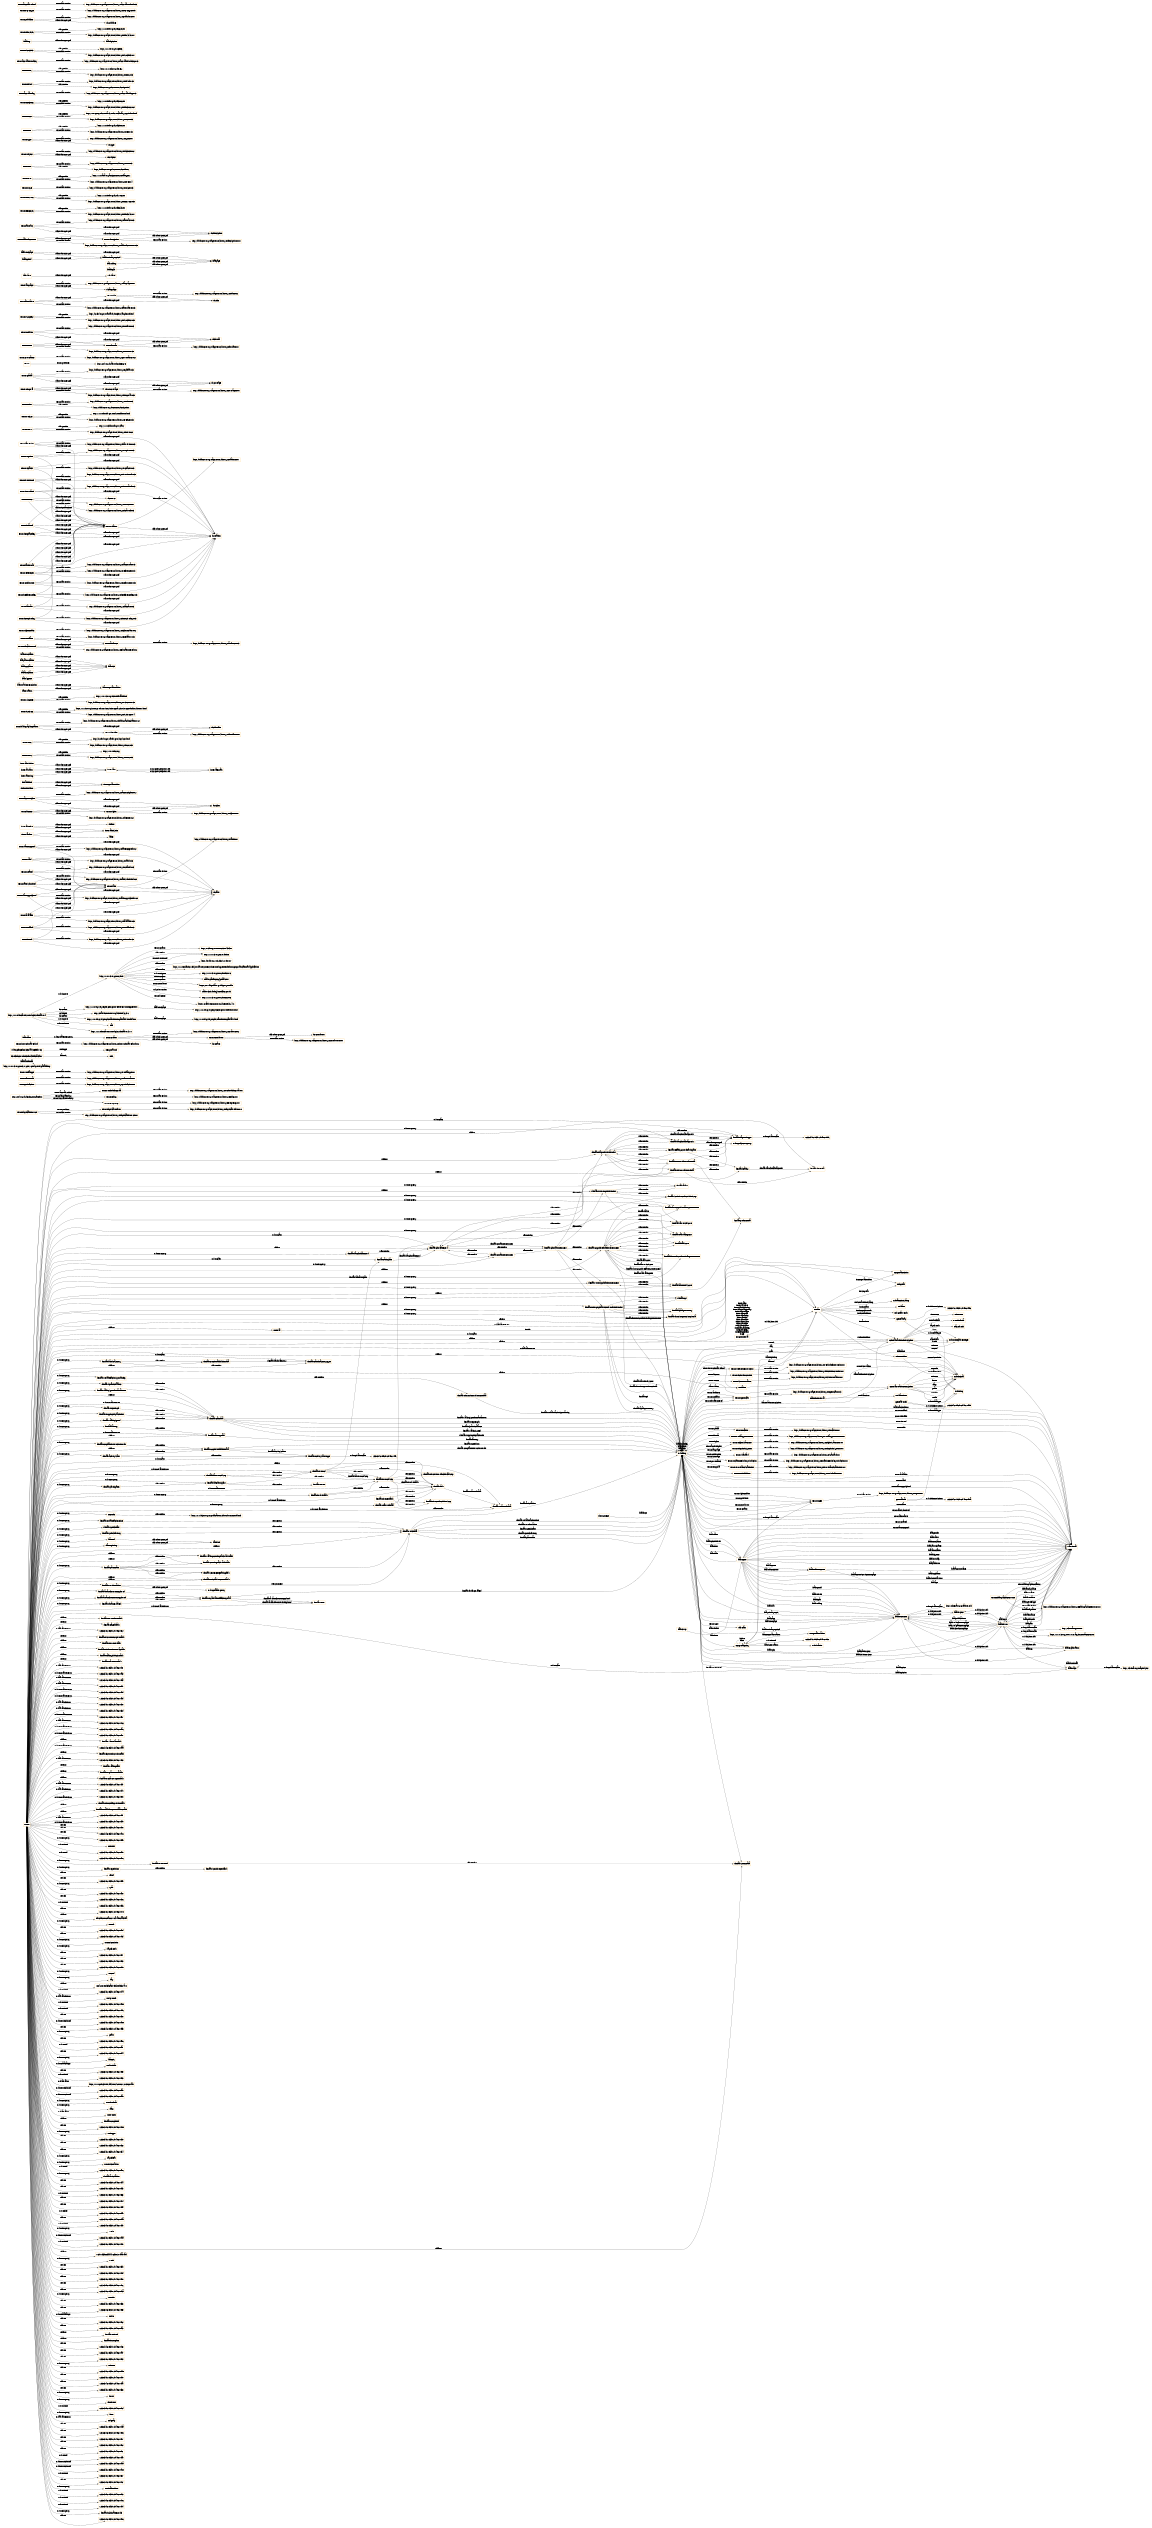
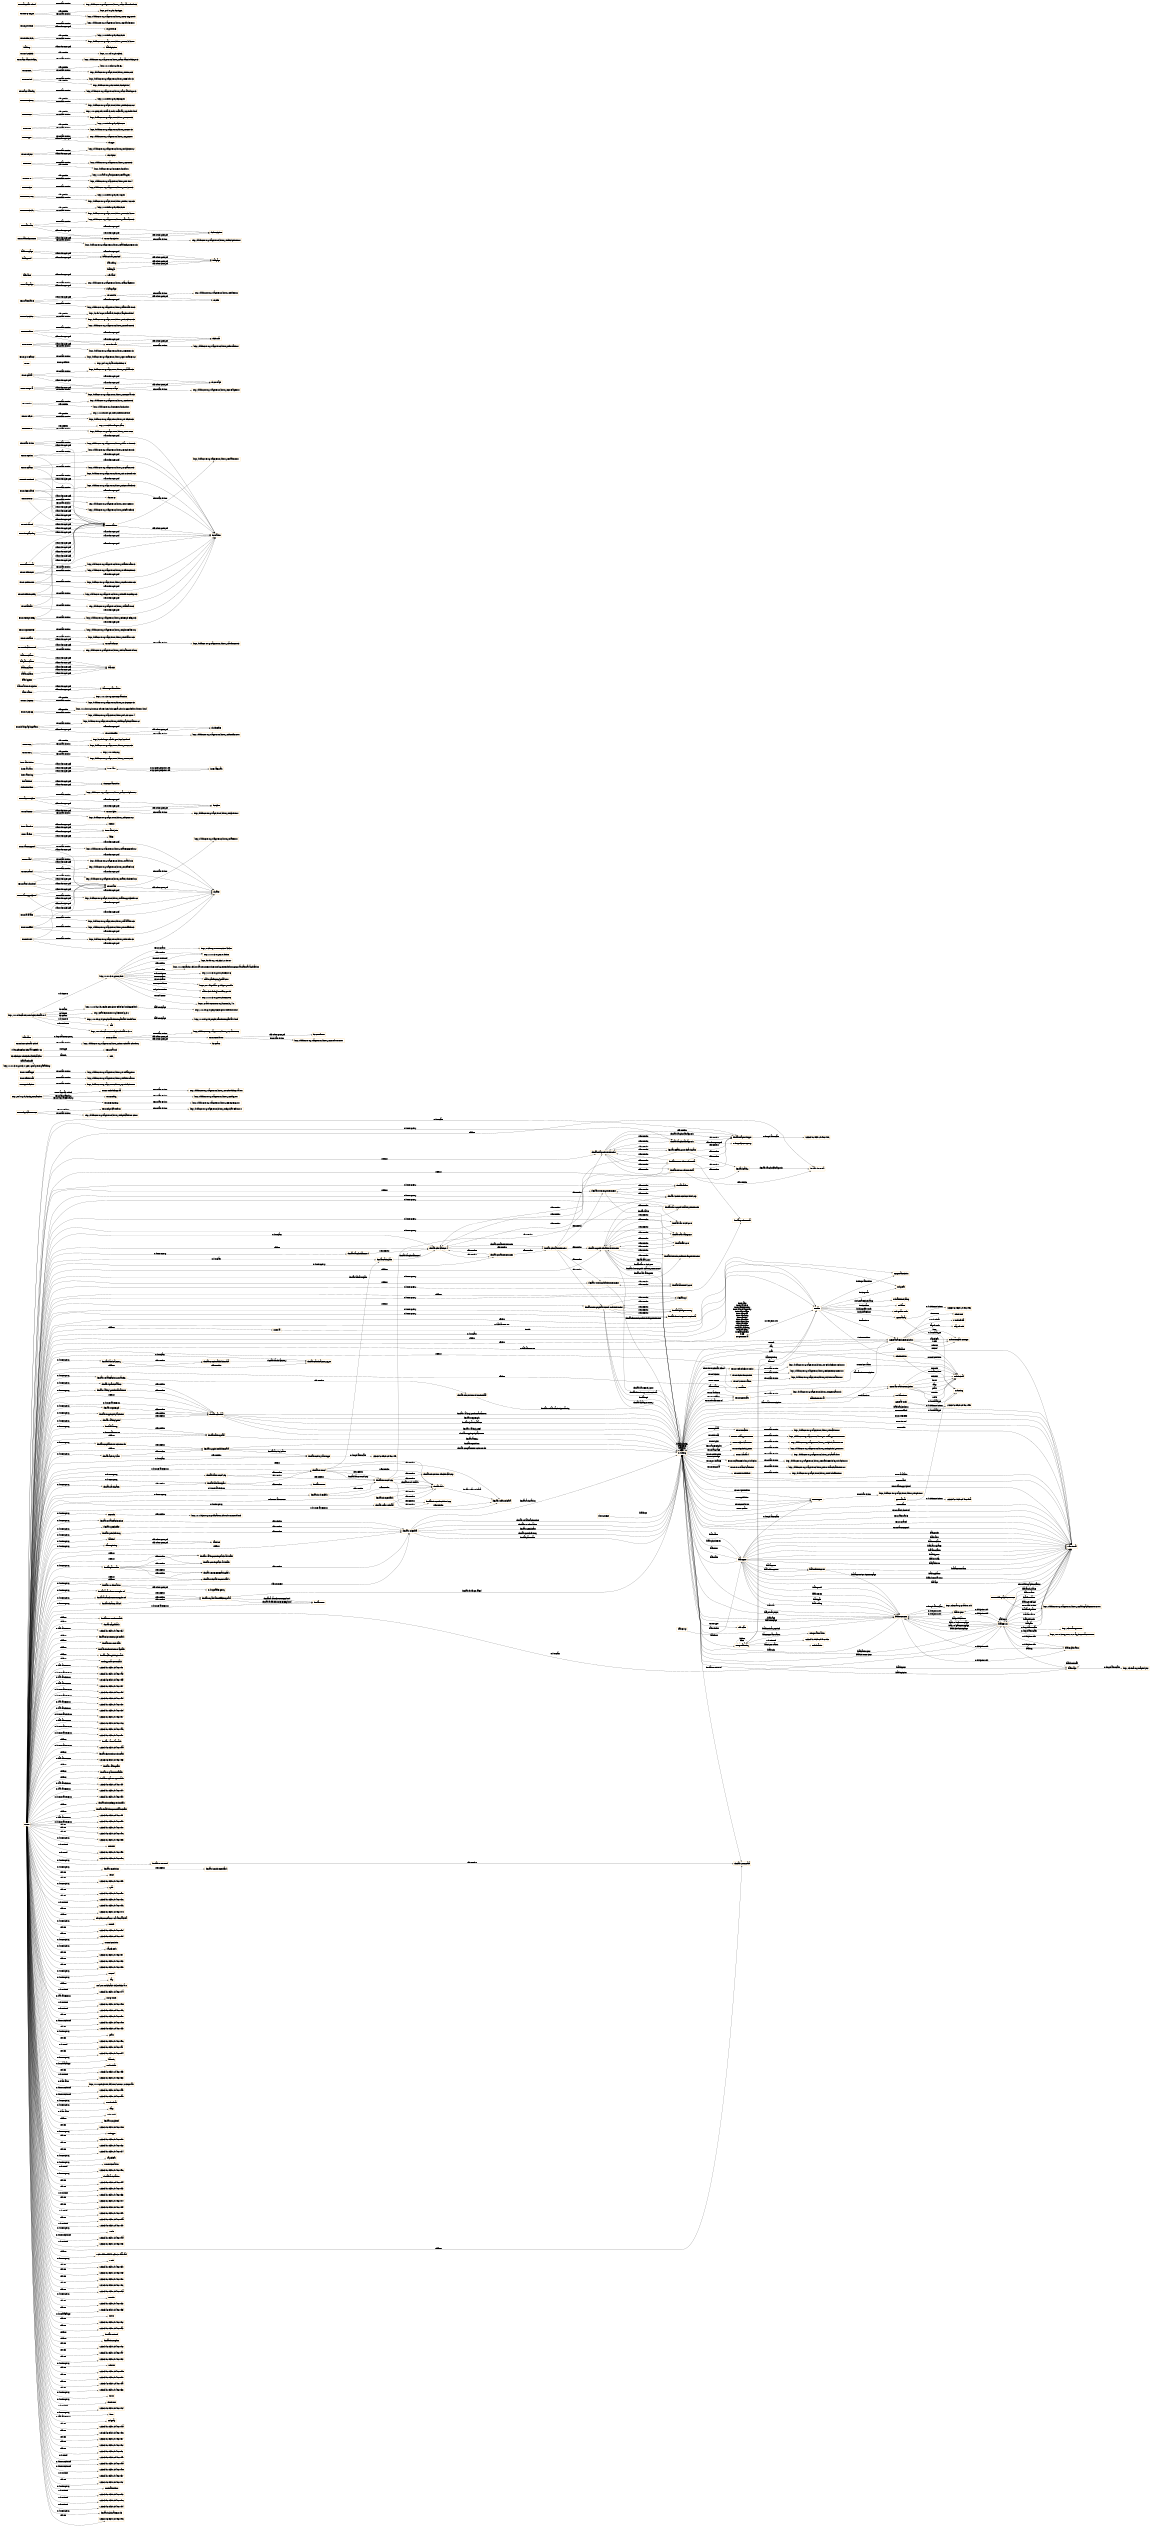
node "http://purl.org/dc/dcmitype/": added
node "http://dublincore.org/usage/terms/history/#ISO639-3-001": removed
edge "terms:replaces" -> "terms:relation": label "rdfs:inXSDDateTime" -> "rdfs:subPropertyOf"
node "demlab:LeaveRoomTask": label "demlab:LeaveRoomTask" -> "ontology:LeaveRoomTask"
